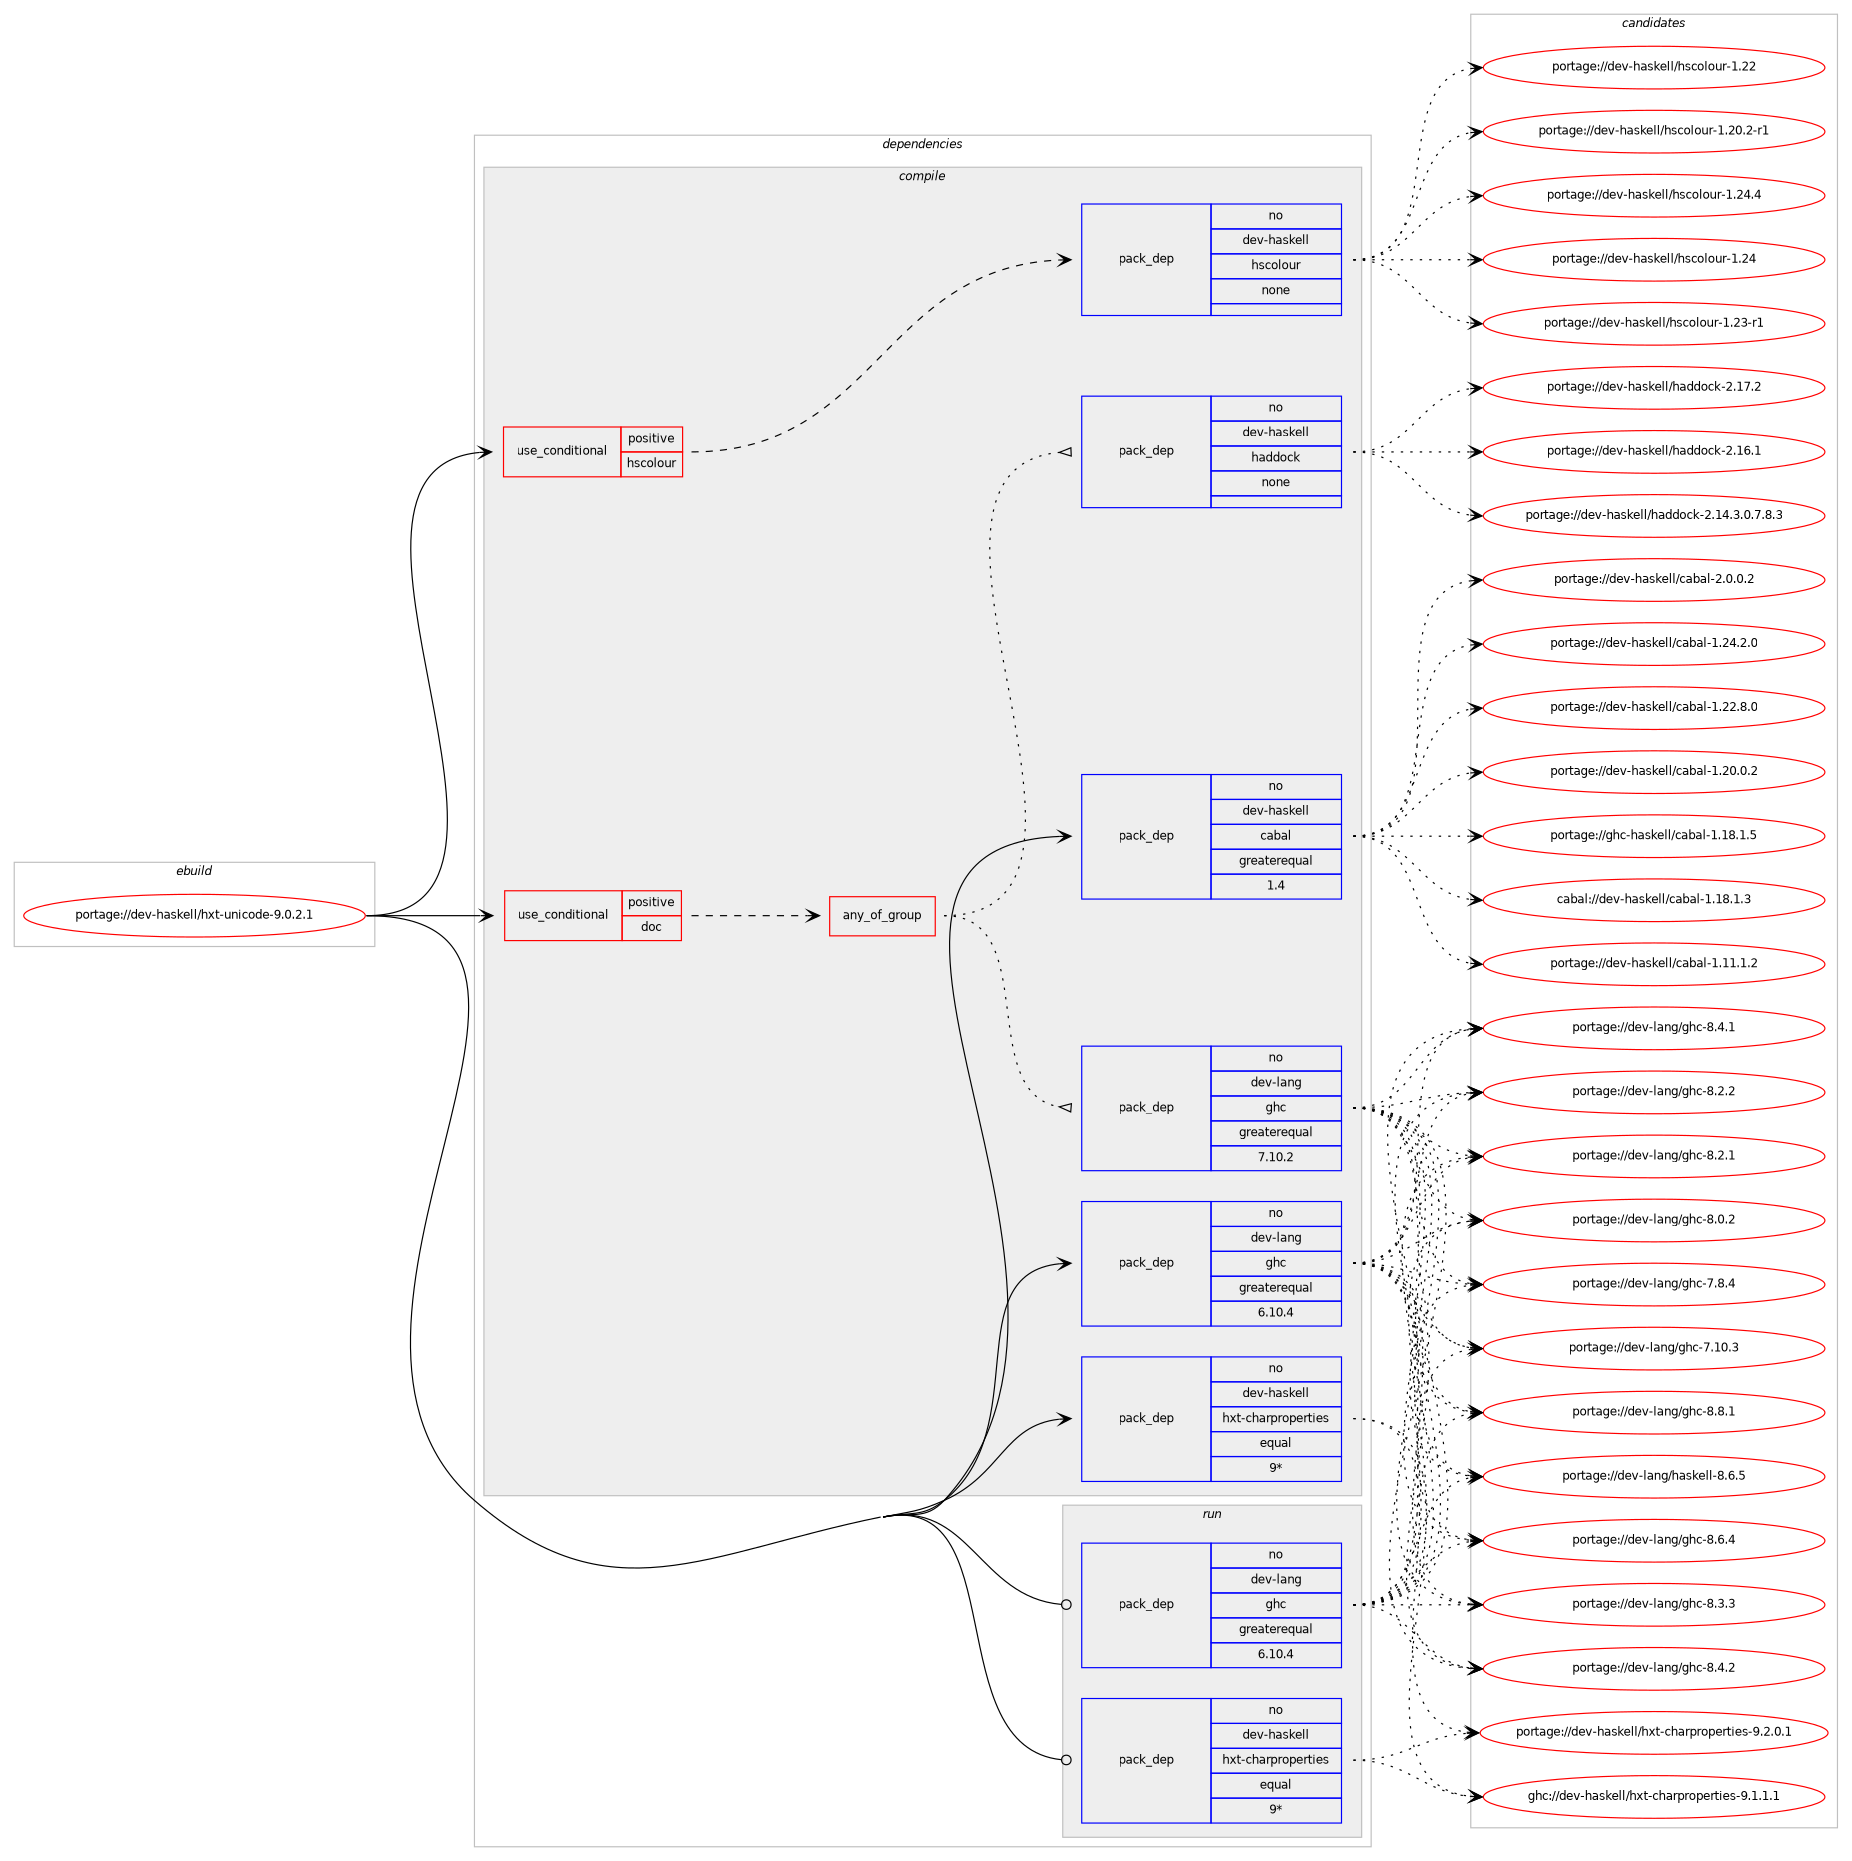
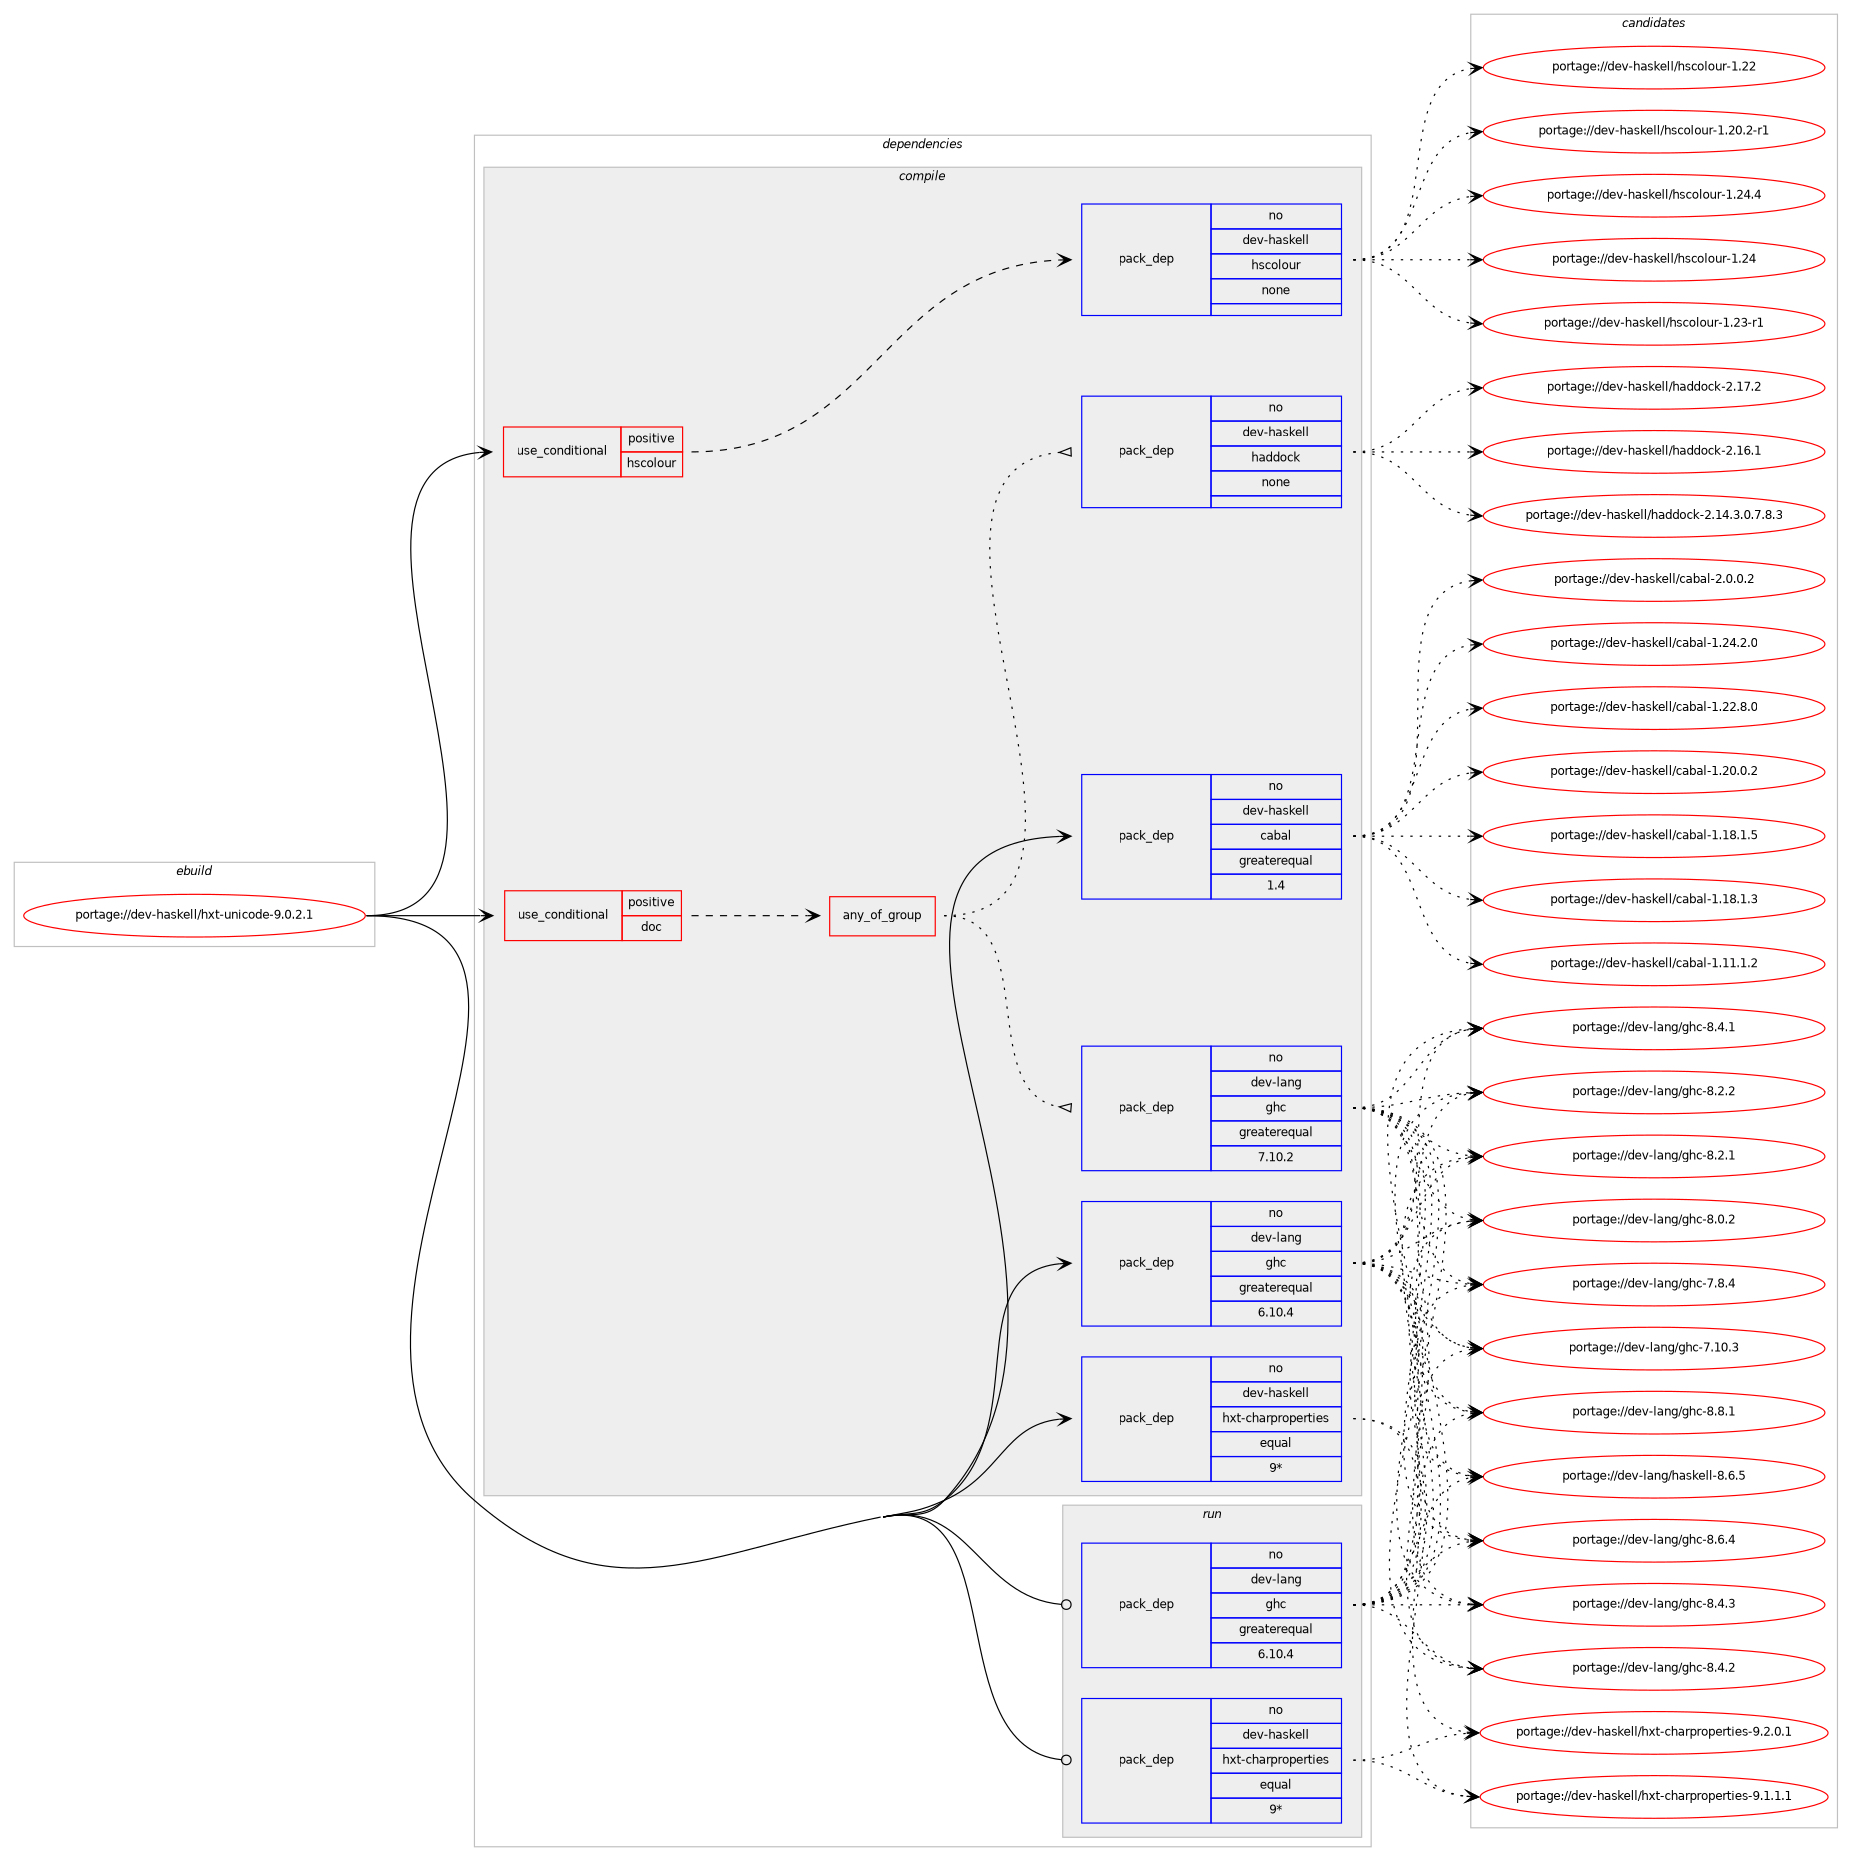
node "portage://ghc-haskell/cabal-1.18.1.5": label "portage://ghc-haskell/cabal-1.18.1.5" -> "portage://dev-haskell/cabal-1.18.1.5"
node "cabal://dev-haskell/cabal-1.18.1.3": label "cabal://dev-haskell/cabal-1.18.1.3" -> "portage://dev-haskell/cabal-1.18.1.3"
node "portage://dev-lang/ghc-8.3.3": label "portage://dev-lang/ghc-8.3.3" -> "portage://dev-lang/ghc-8.4.3"
node "ghc://dev-haskell/hxt-charproperties-9.1.1.1": label "ghc://dev-haskell/hxt-charproperties-9.1.1.1" -> "portage://dev-haskell/hxt-charproperties-9.1.1.1"
